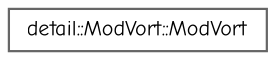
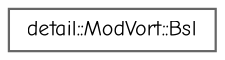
node "detail::ModVort::ModVort": label "detail::ModVort::ModVort" -> "detail::ModVort::Bsl"
